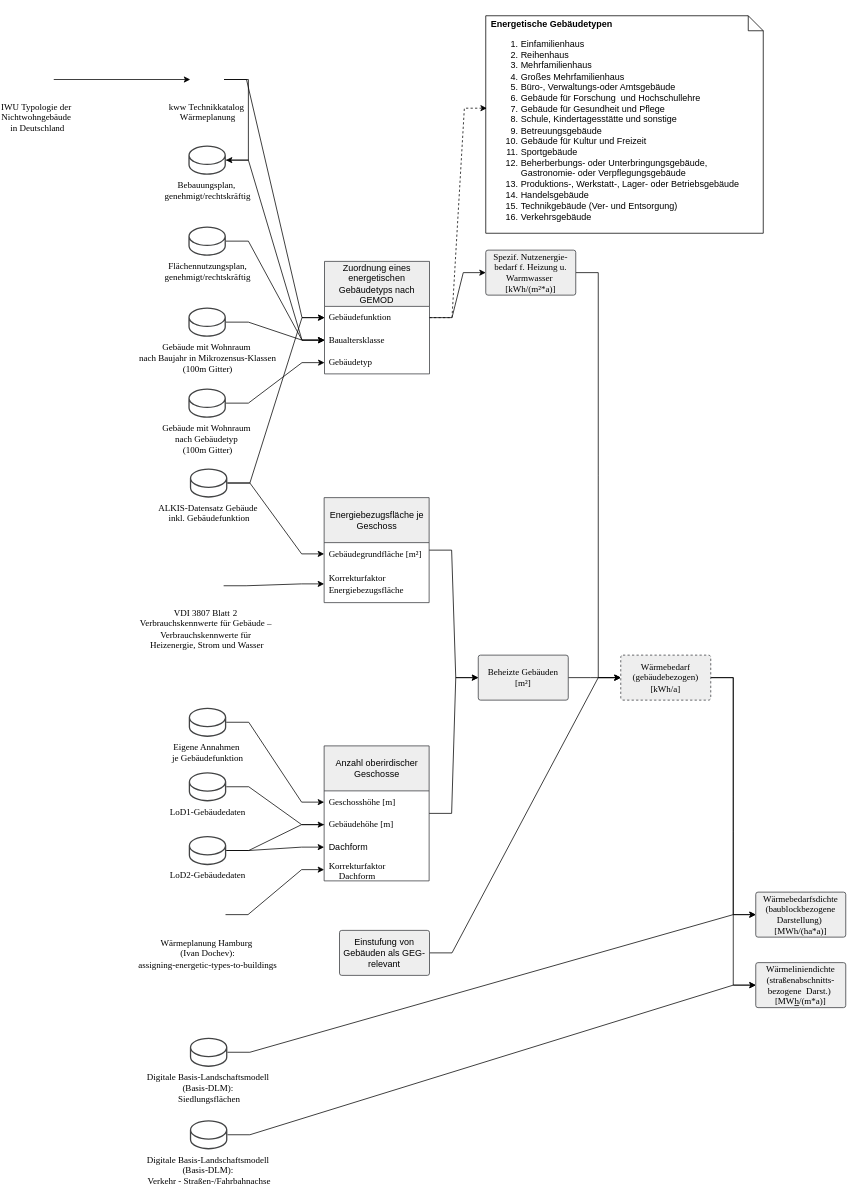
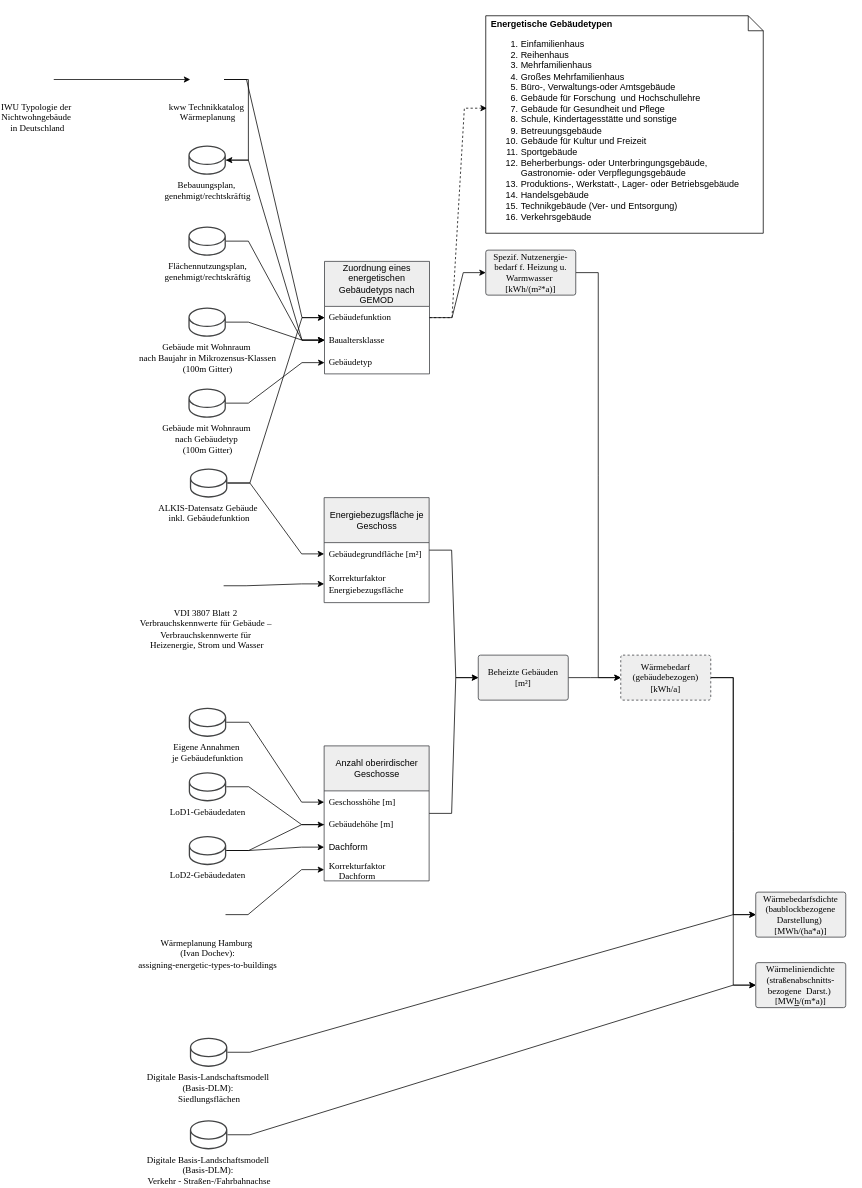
edge "Einstufung von Gebäuden als GEG-relevant" -> "Wärmebedarf (gebäudebezogen) [kWh/a]": removed
node "Einstufung von Gebäuden als GEG-relevant": removed
